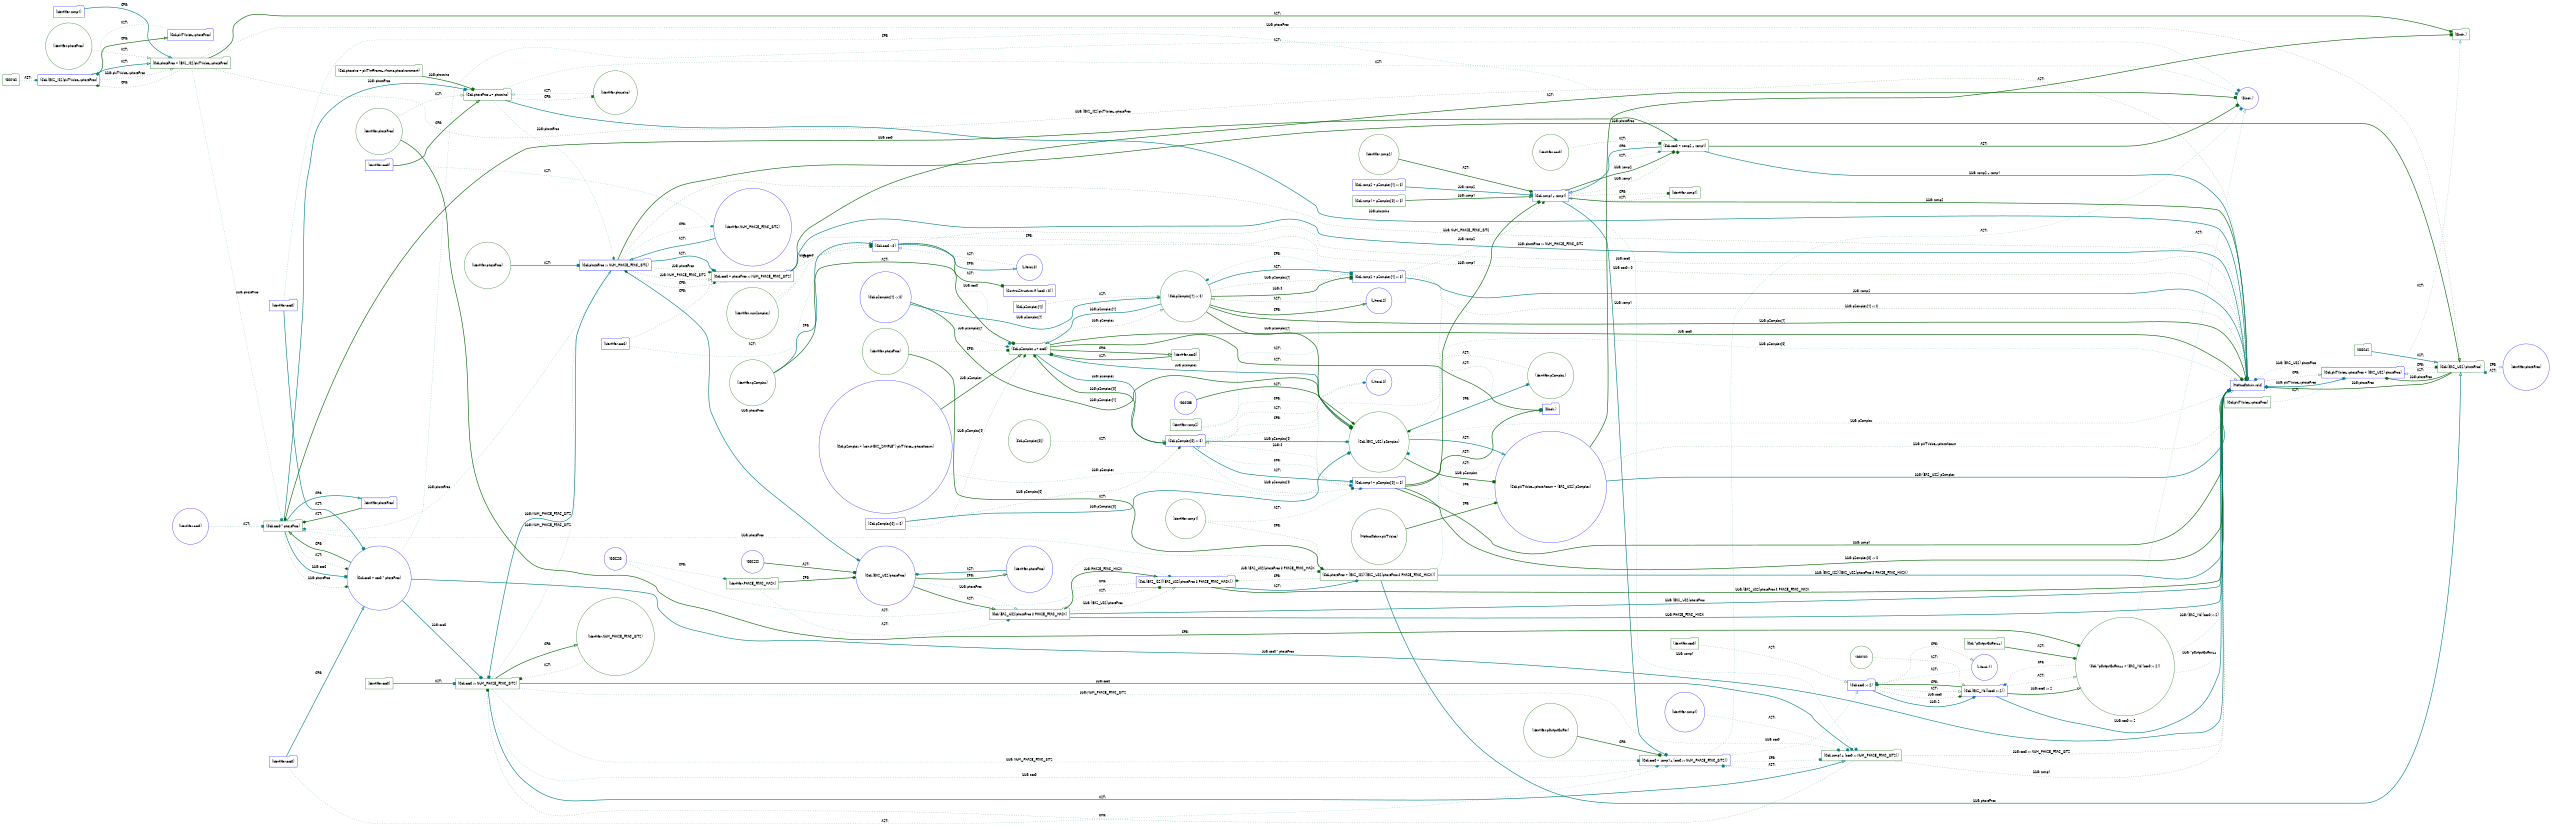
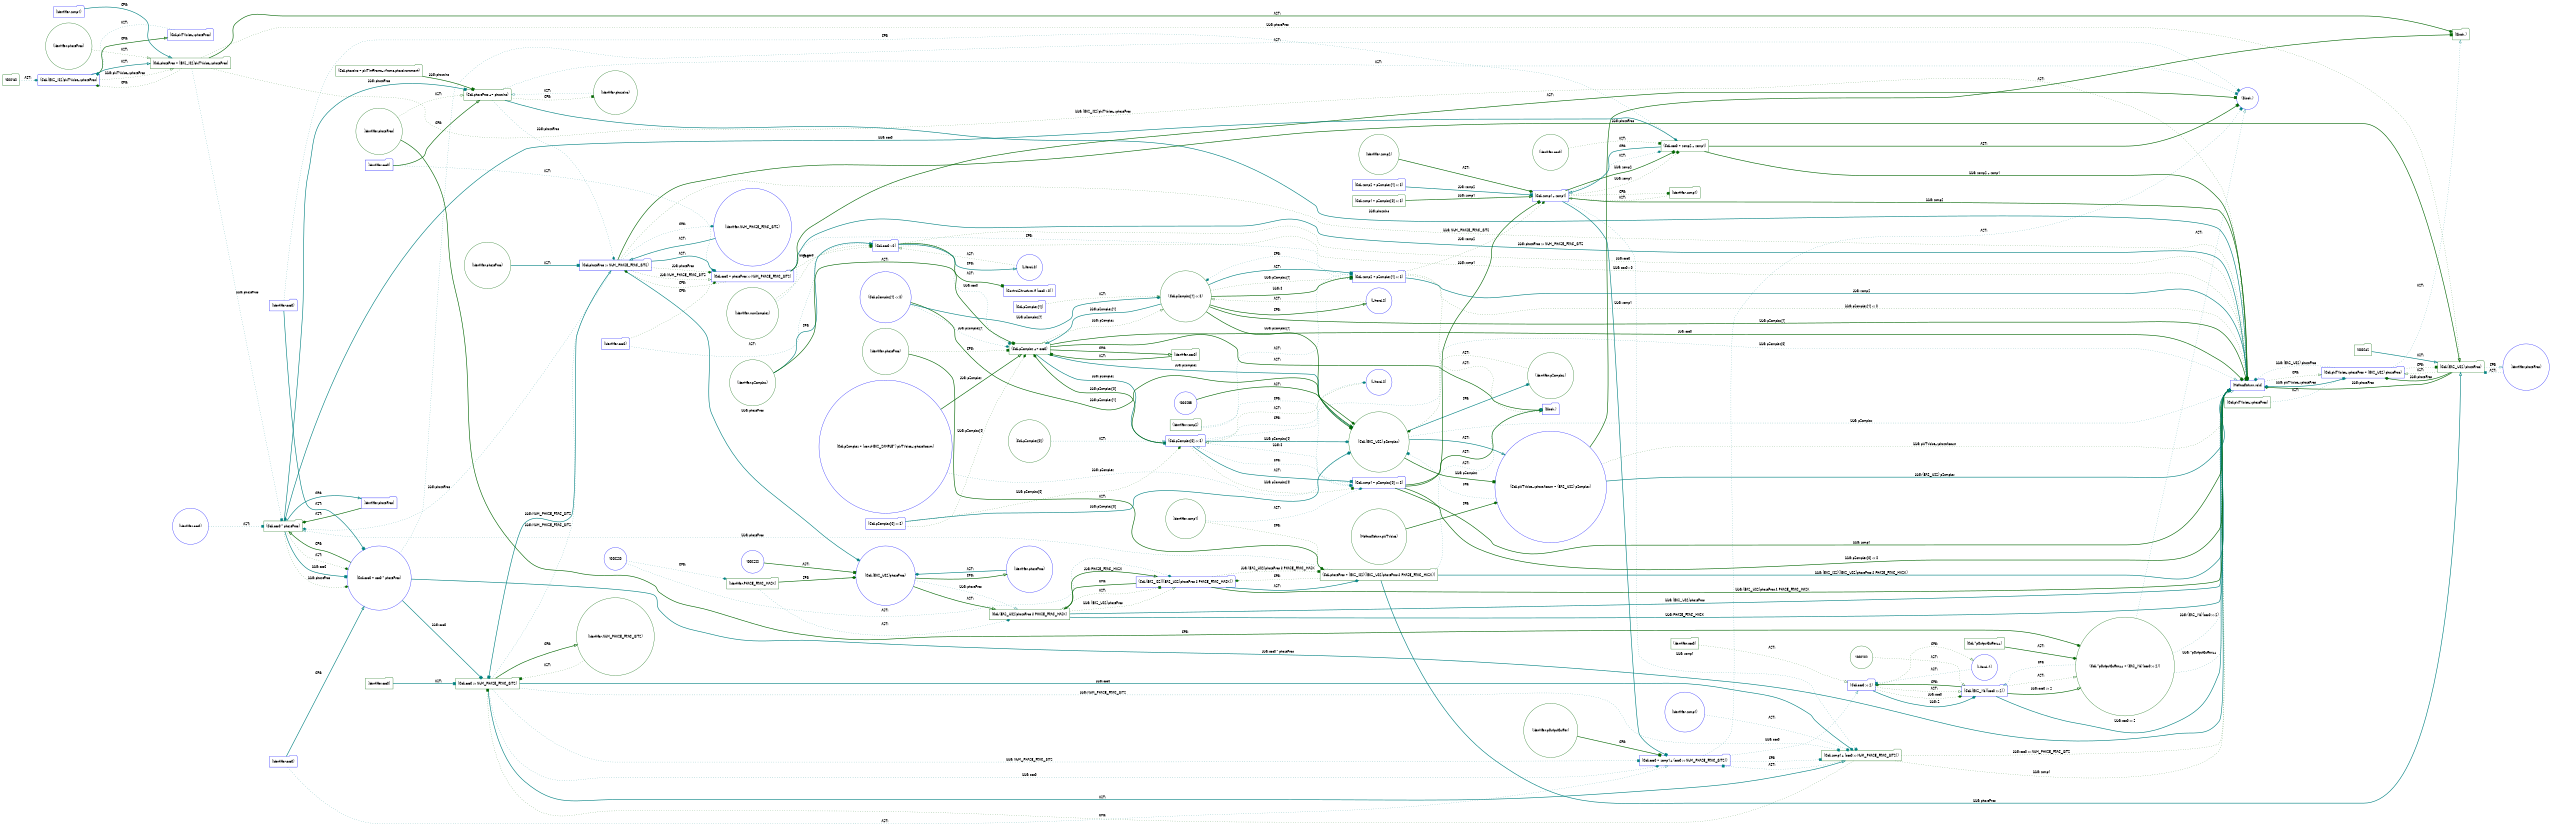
edge "(Call,acc0 = samp2 - samp1)" -> "(Call,acc0 * phaseFrac)": color darkgreen -> teal
edge "(Call,acc0 = samp2 - samp1)" -> "(MethodReturn,void)": color teal -> darkgreen
edge "(Call,(EAS_I32)((EAS_U32)phaseFrac & PHASE_FRAC_MASK))" -> "(Call,(EAS_U32)phaseFrac & PHASE_FRAC_MASK)": style dotted -> bold
edge "(Call,*pOutputBuffer++ = (EAS_I16)(acc0 >> 2))" -> "(Call,(EAS_I16)(acc0 >> 2))": arrowhead diamond -> onormal
